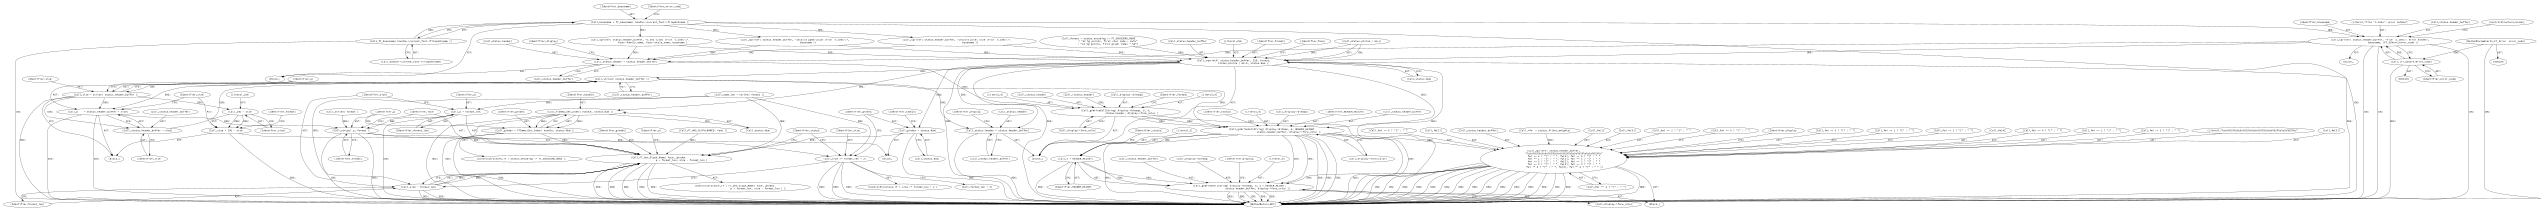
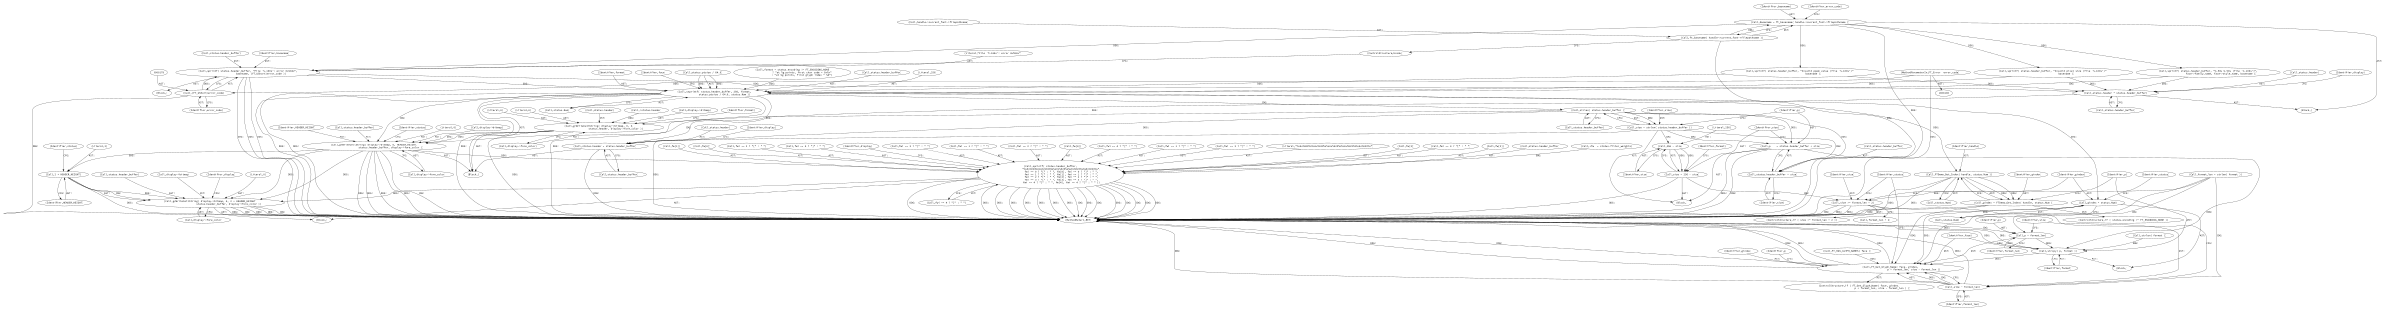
edge "(Call,ft_basename( handle->current_font->filepathname ))" -> "(Call,handle->current_font->filepathname)": now "(Call,ft_basename( handle->current_font->filepathname ))" -> "(ControlStructure,break;)"
edge "(Call,(FT_UShort)error_code)" -> "9000178": reversed
edge "(Call,status.header_buffer + size)" -> "(Call,strlen( status.header_buffer ))": reversed
node "(Call,name_len = strlen( format ))": label "(Call,name_len = strlen( format ))" -> "(Call,format_len = strlen( format ))"
edge "(Call,size = 256 - size)" -> "(Call,256 - size)": added, label "CFG:"
edge "(Call,p + format_len)" -> "(MethodReturn,RET)": reversed
